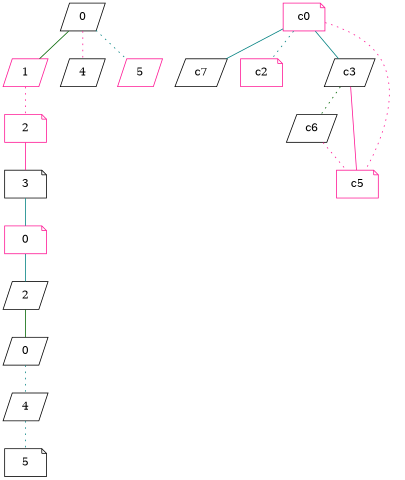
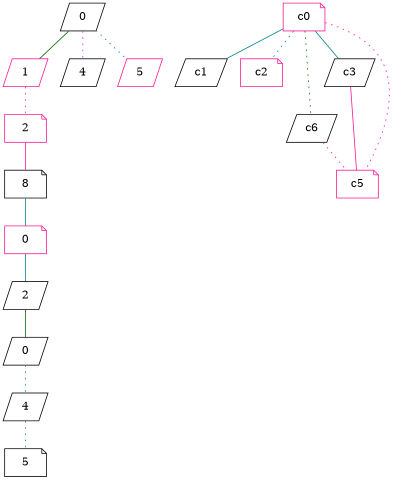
node "c7": label "c7" -> "c1"
edge "c3" -- "c6": now "c0" -- "c6"
node "3": label "3" -> "8"
